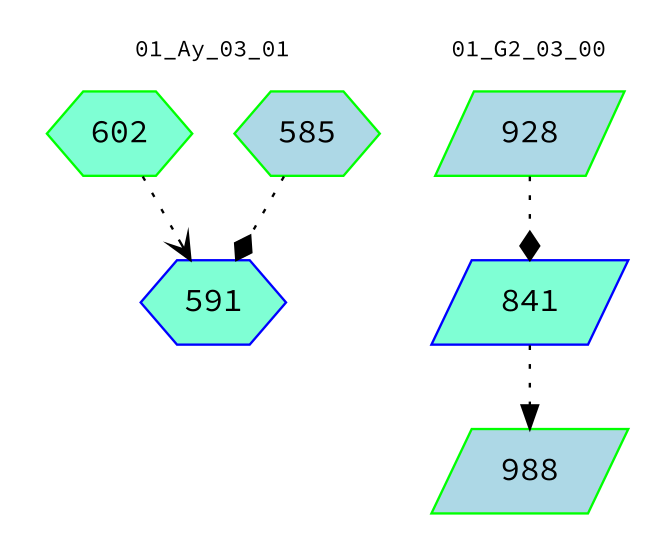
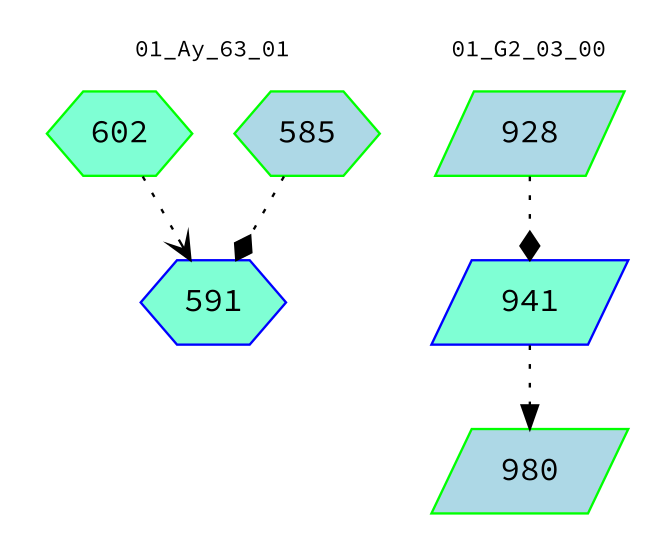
cluster "01_Ay_03_01": label "01_Ay_03_01" -> "01_Ay_63_01"
node "841": label "841" -> "941"
node "988": label "988" -> "980"
